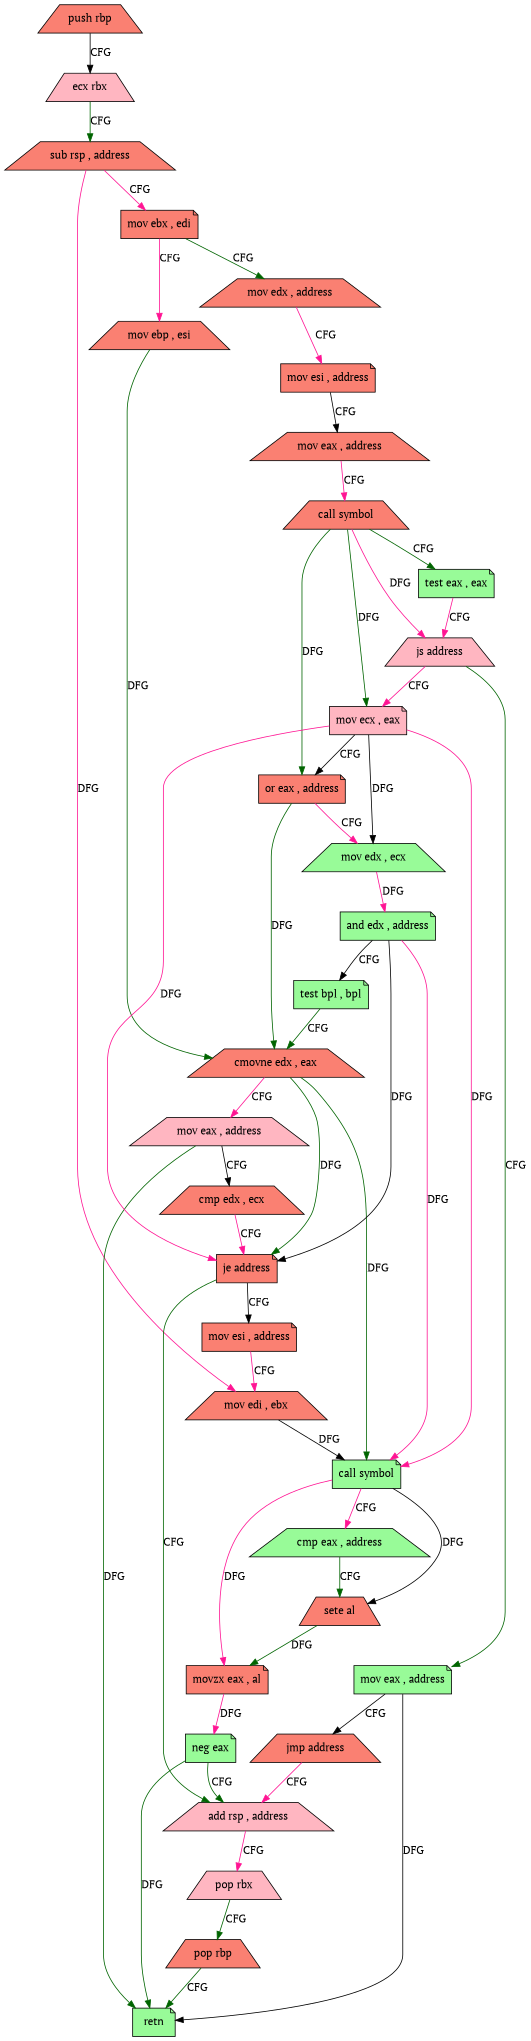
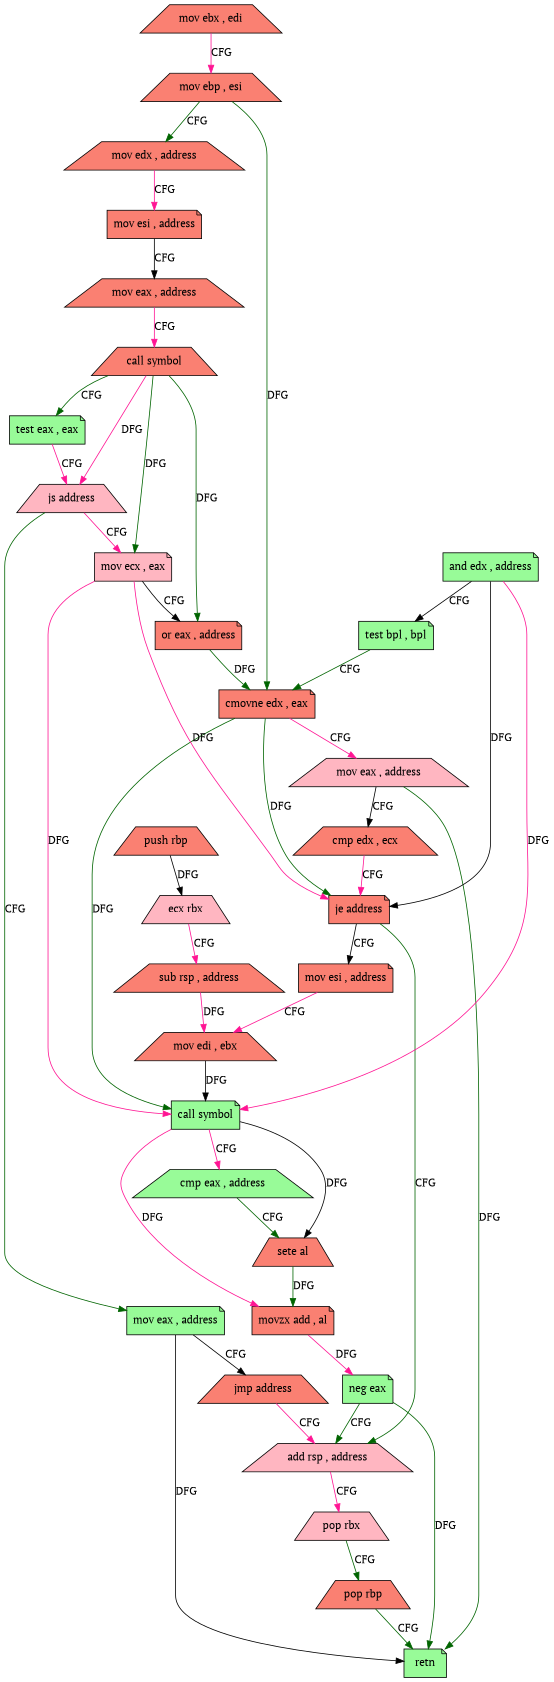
edge "push rbp" -> "ecx rbx": label "CFG" -> "DFG"
edge "ecx rbx" -> "sub rsp , address": color darkgreen -> deeppink
edge "sub rsp , address" -> "mov ebx , edi": removed, label "CFG"
node "mov ebx , edi": shape note -> trapezium
edge "mov ebx , edi" -> "mov edx , address": now "mov ebp , esi" -> "mov edx , address"
node "mov edx , ecx": removed
node "cmovne edx , eax": shape trapezium -> note
node "movzx eax , al": label "movzx eax , al" -> "movzx add , al"
